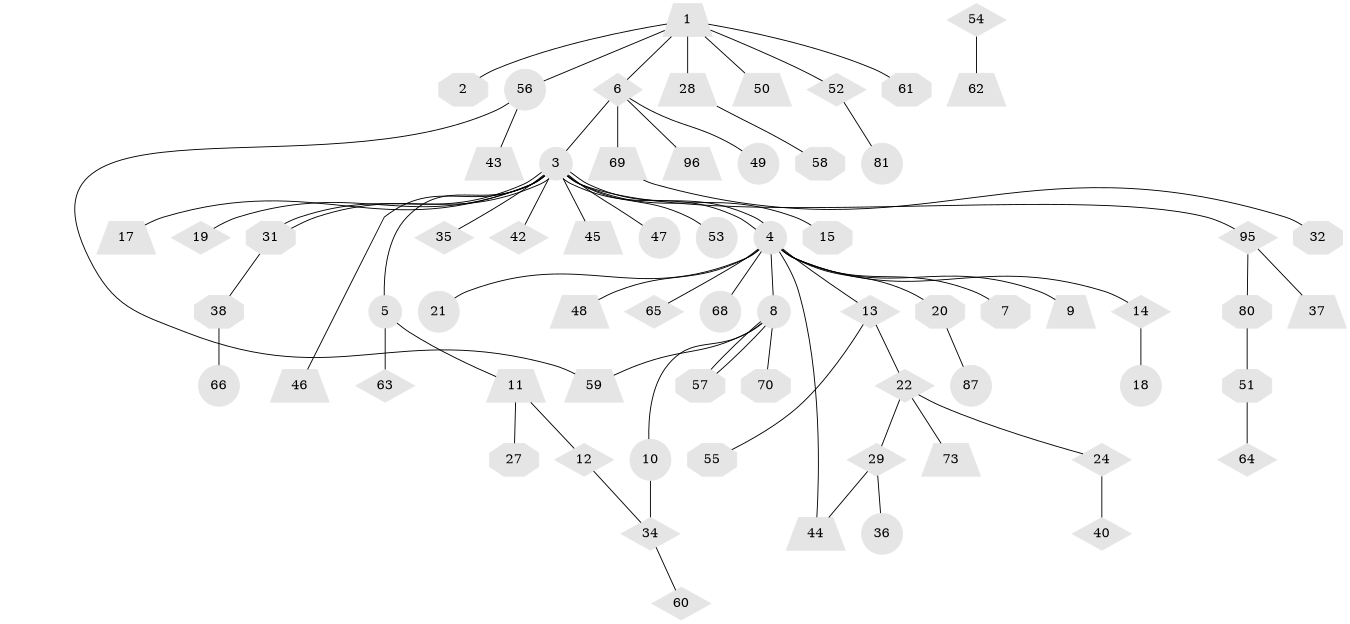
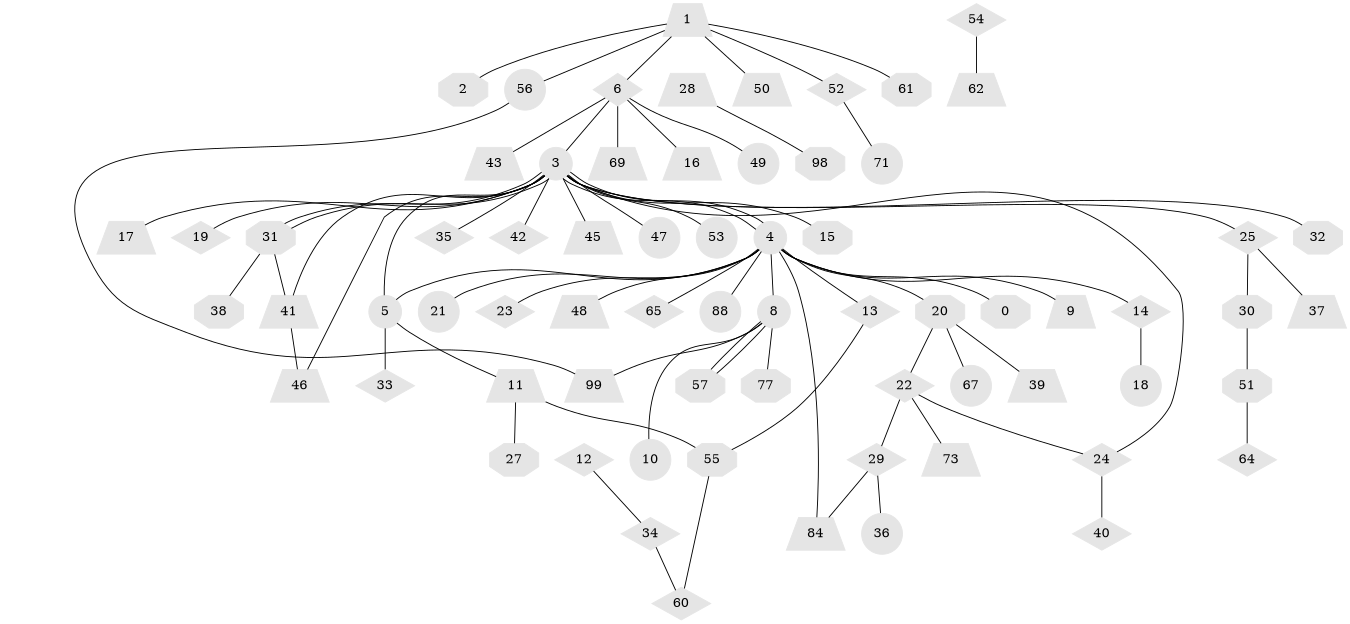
edge "1" -- "28": removed
edge "56" -- "43": now "6" -- "43"
node "96": label "96" -> "16"
node "58": label "58" -> "98"
node "81": label "81" -> "71"
edge "3" -- "24": added
edge "69" -- "32": now "3" -- "32"
node "95": label "95" -> "25"
edge "4" -- "5": added
node "41": added
node "23": added
node "68": label "68" -> "88"
node "7": label "7" -> "0"
node "80": label "80" -> "30"
edge "13" -- "22": now "20" -- "22"
node "66": removed
node "63": label "63" -> "33"
node "59": label "59" -> "99"
node "70": label "70" -> "77"
node "87": label "87" -> "67"
node "39": added
edge "11" -- "12": now "11" -- "55"
edge "10" -- "34": removed
edge "55" -- "60": added
node "44": label "44" -> "84"
